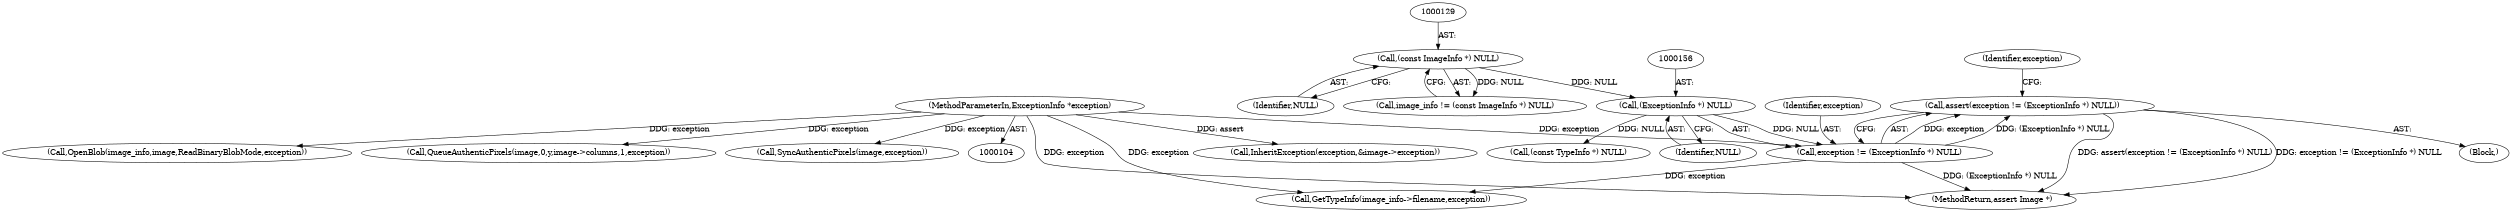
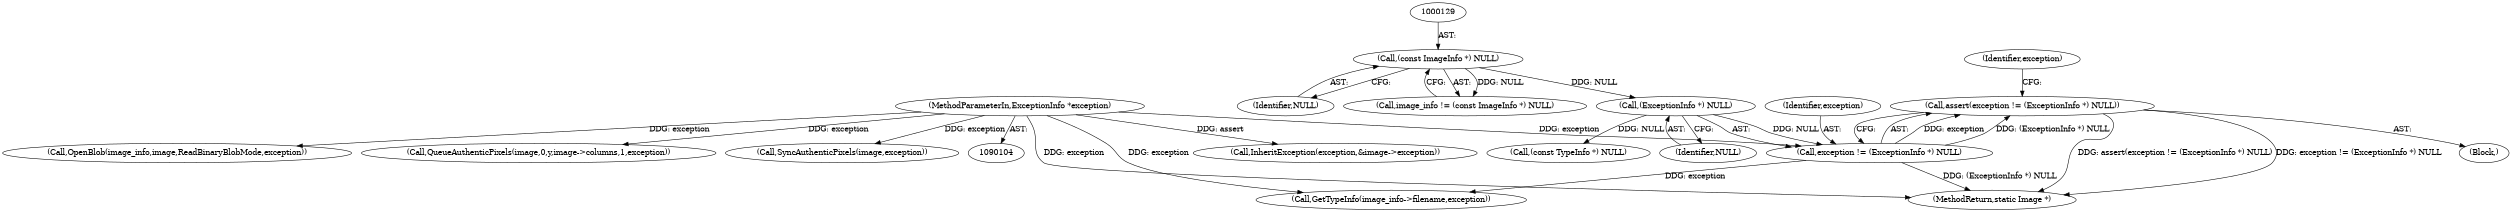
node "1000156": removed
node "1000104": label "1000104" -> "1090104"
node "(MethodReturn,assert Image *)": label "(MethodReturn,assert Image *)" -> "(MethodReturn,static Image *)"
